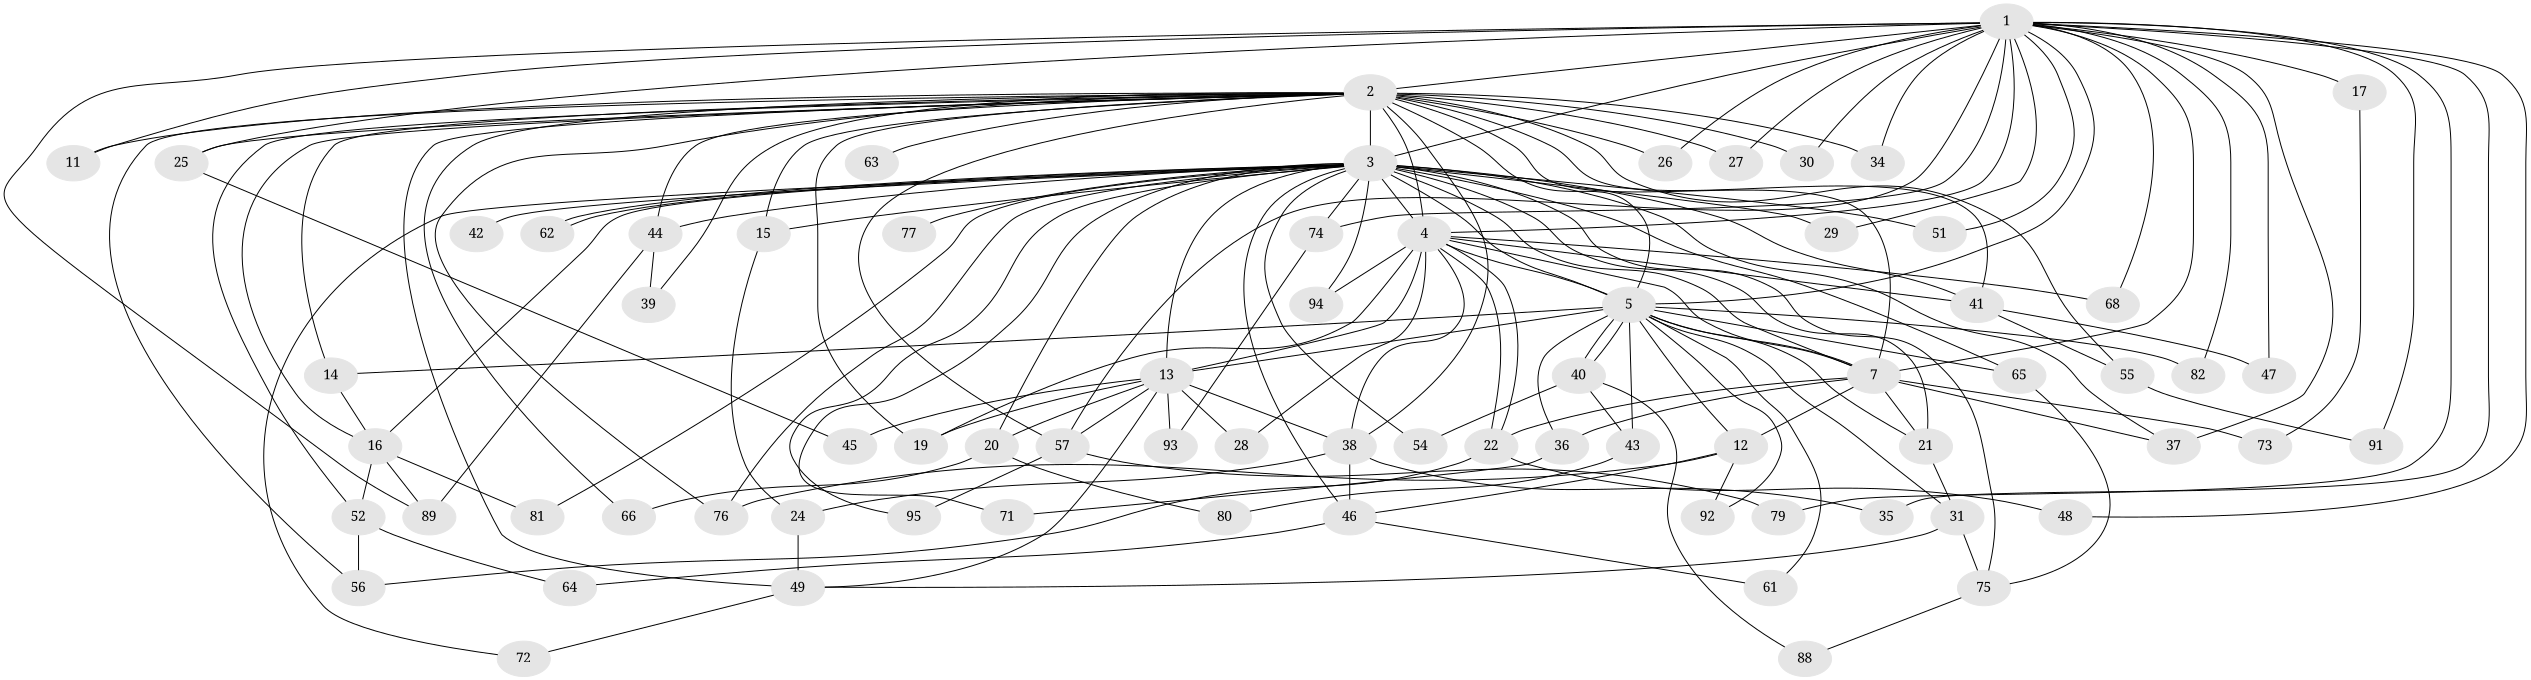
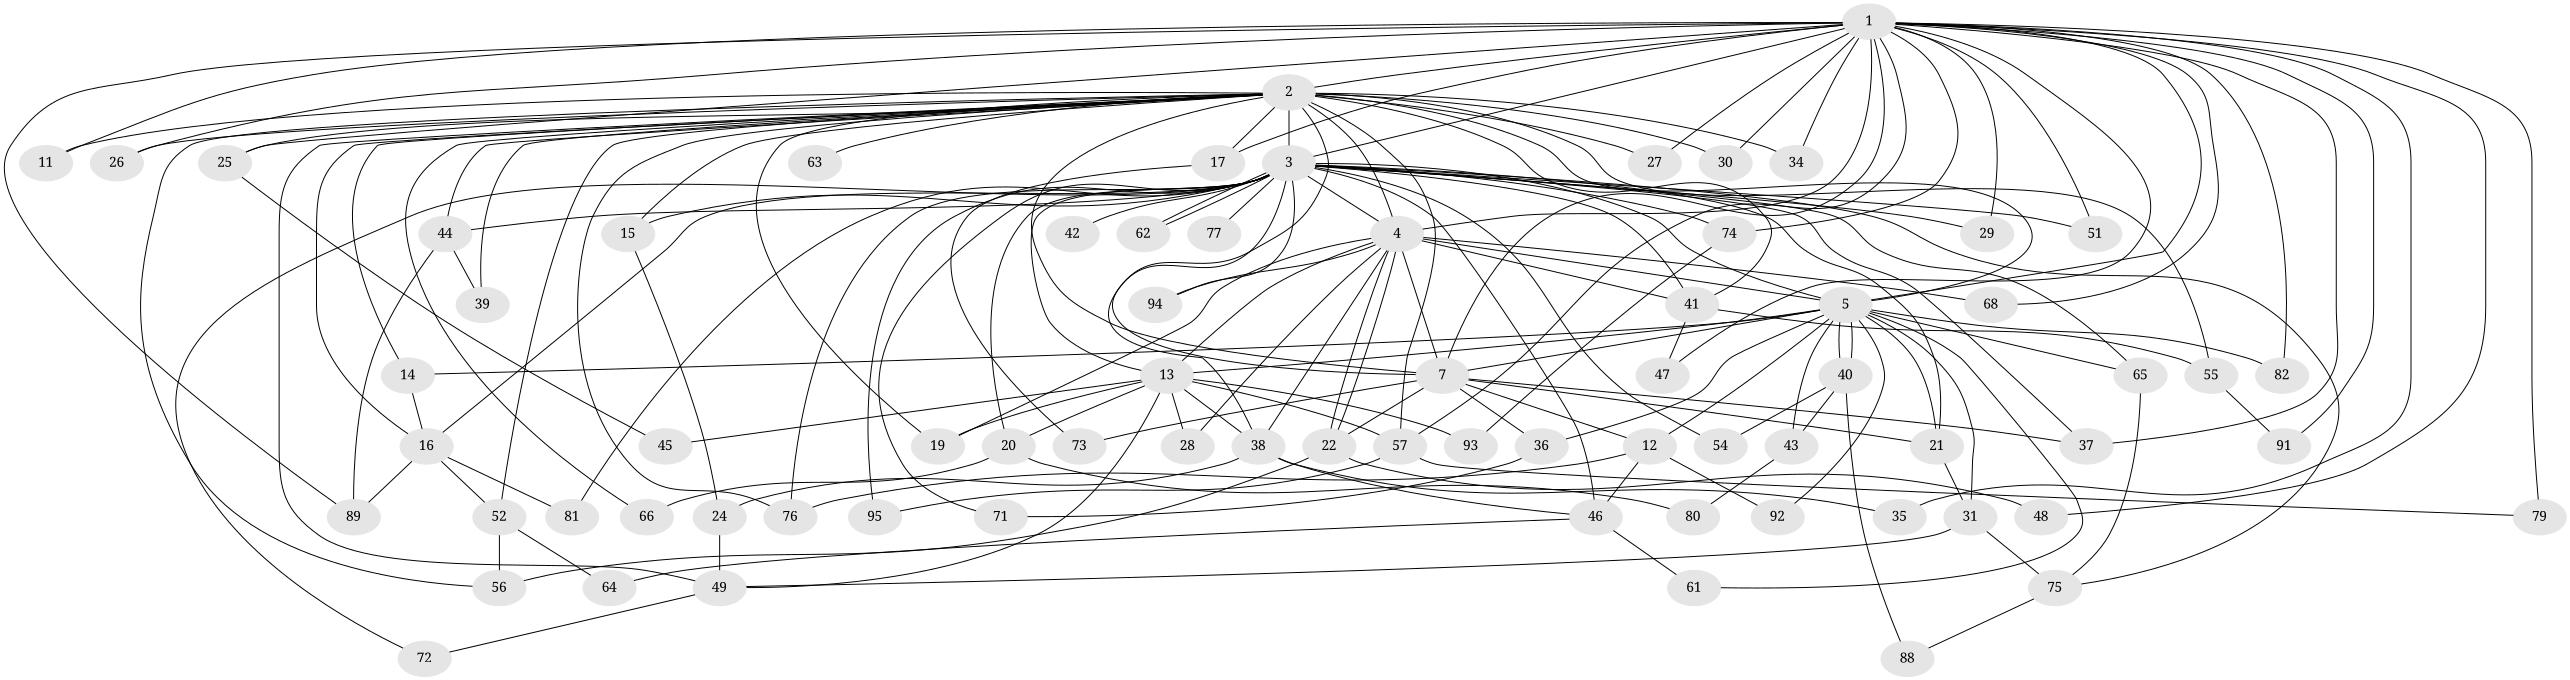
edge "2" -- "17": added
